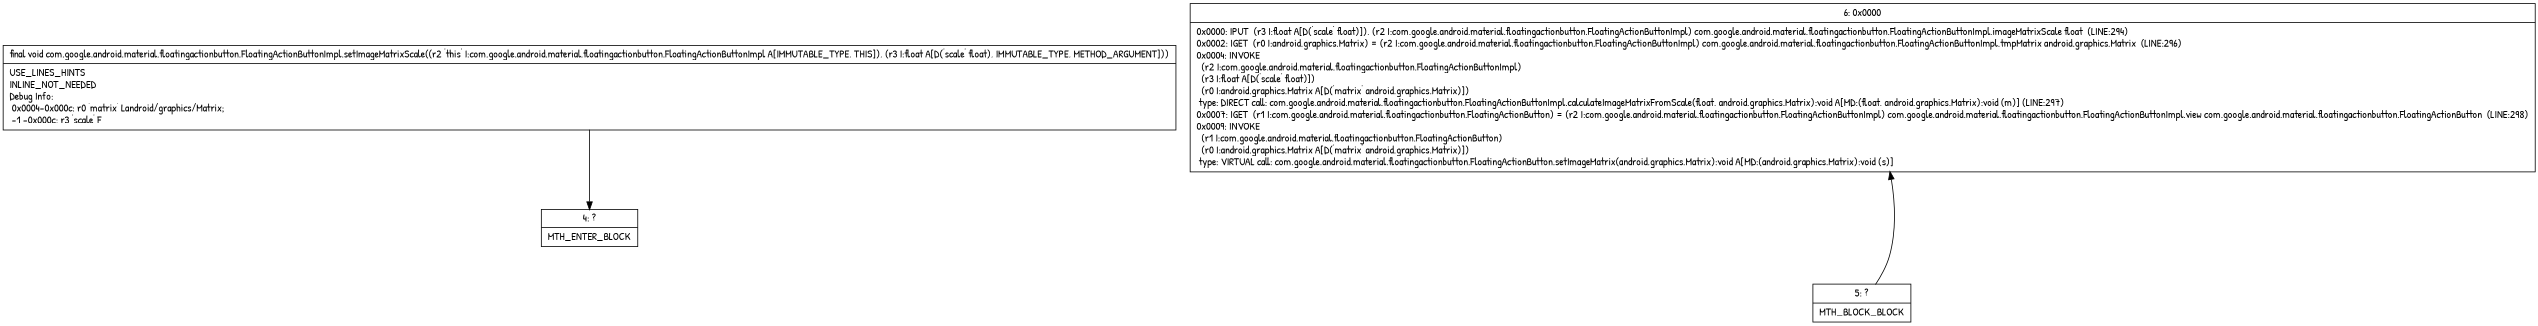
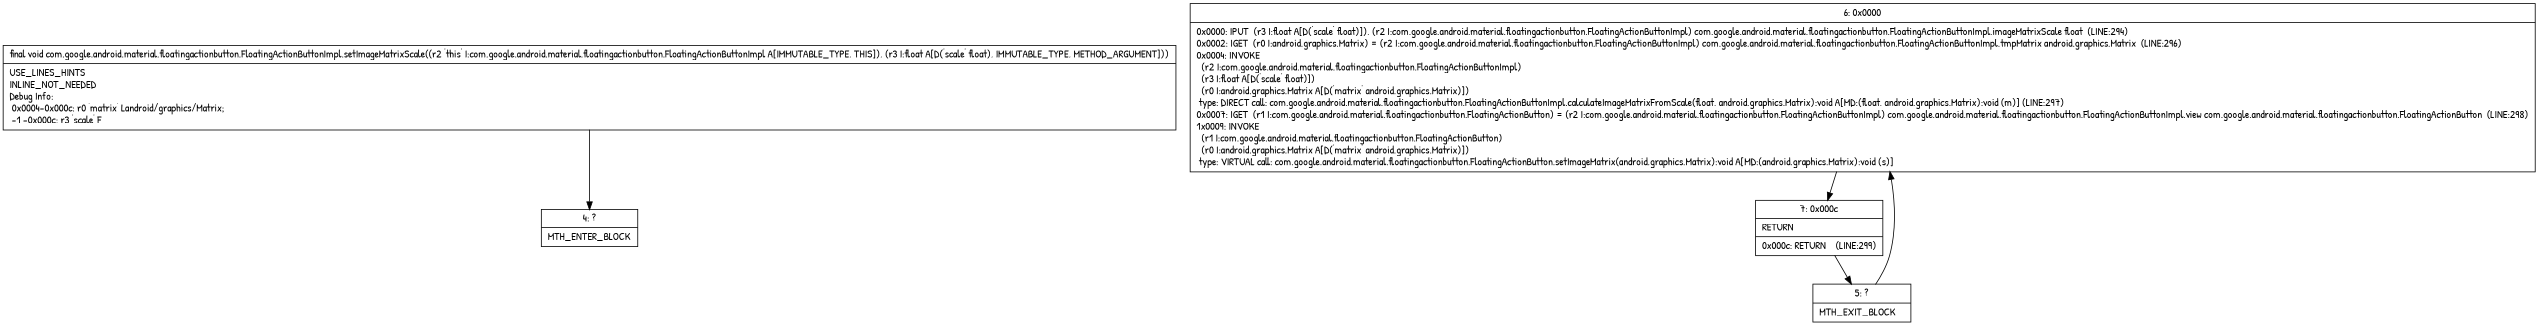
node "6: 0x0000": text "0x0009: INVOKE" -> "1x0009: INVOKE"
node "7: 0x000c": added
node "5: ?": text "MTH_BLOCK_BLOCK" -> "MTH_EXIT_BLOCK"
